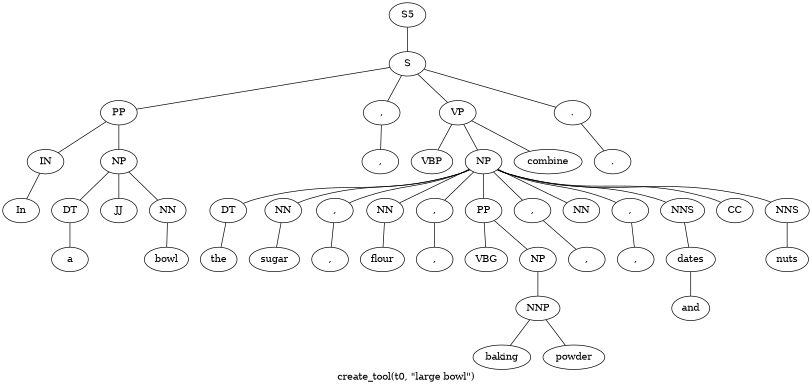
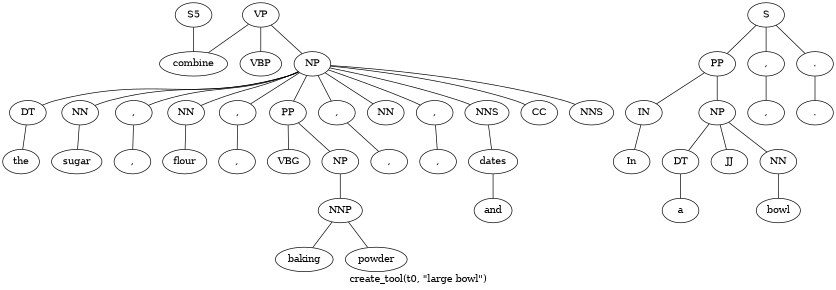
edge "S5" -- "S": now "S5" -- "combine"
edge "S" -- "VP": removed
node "nuts": removed
